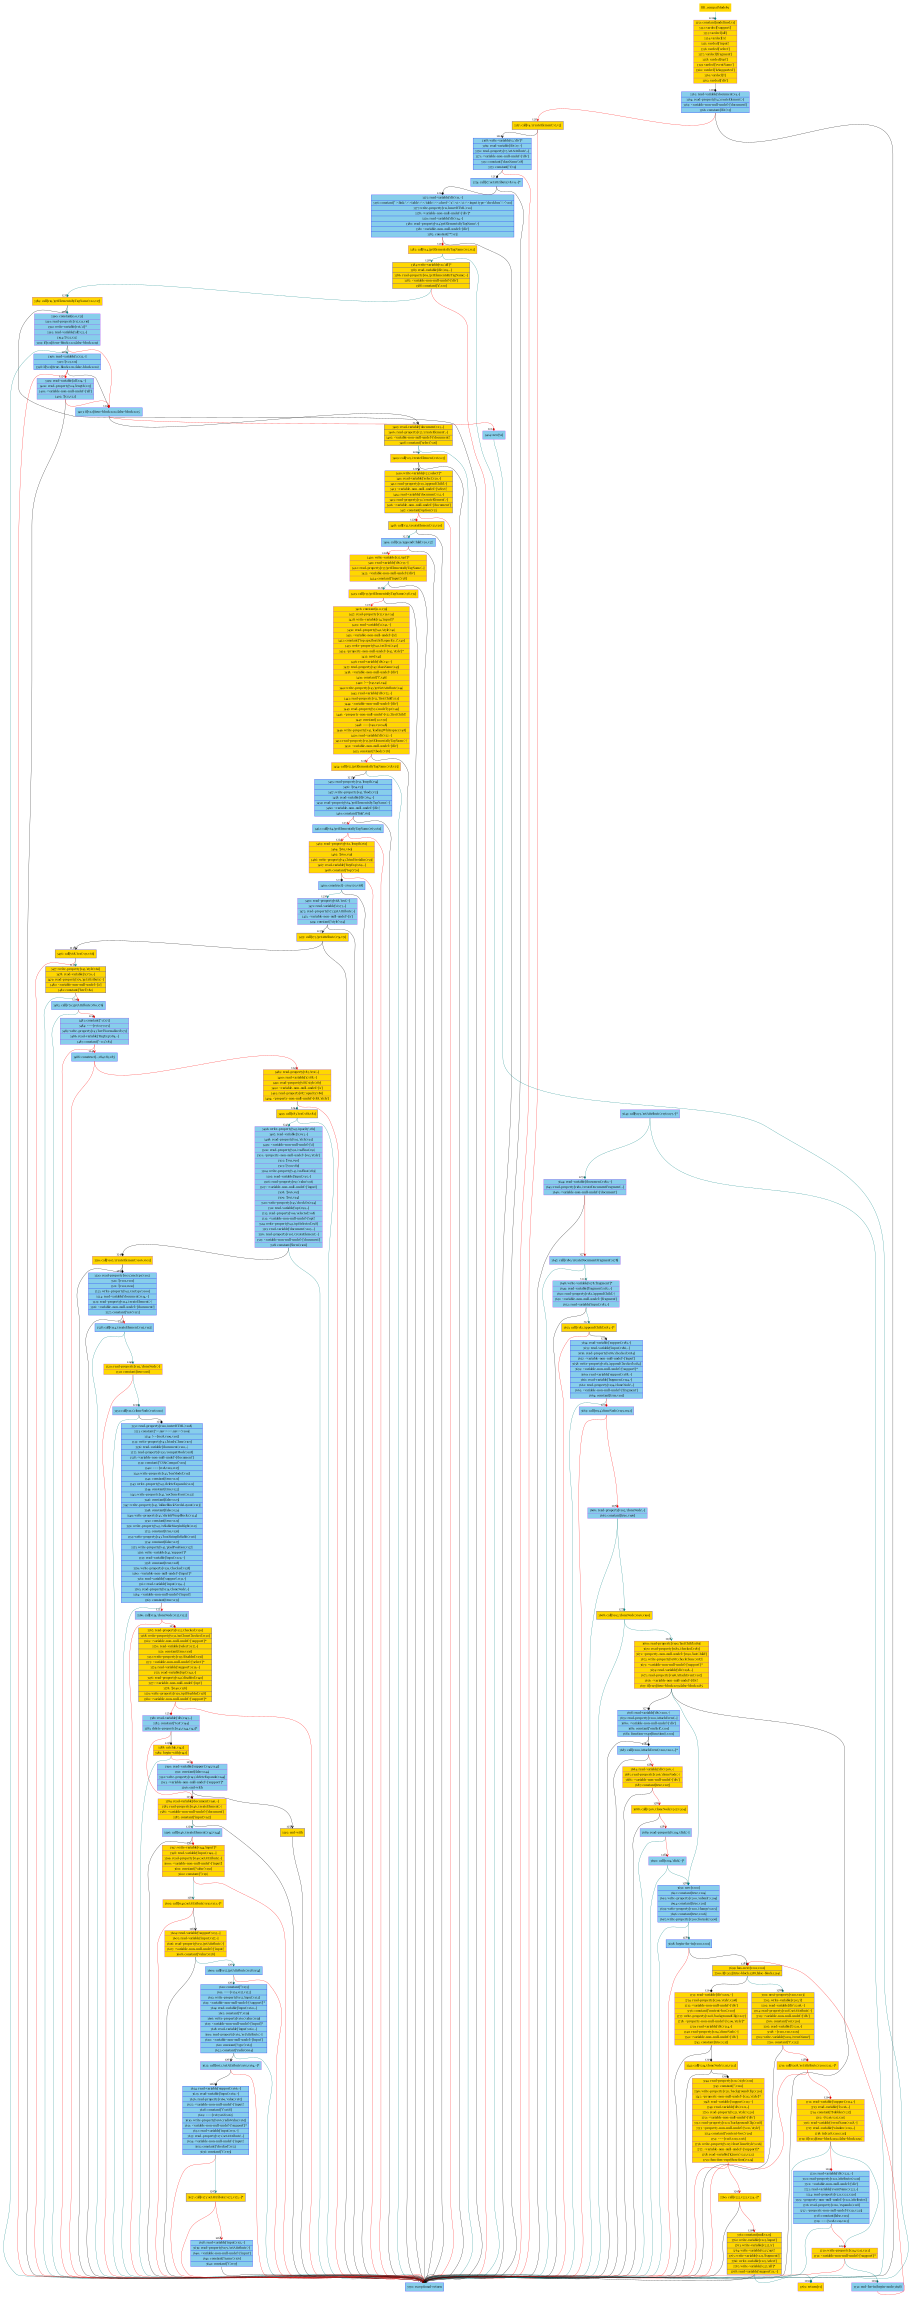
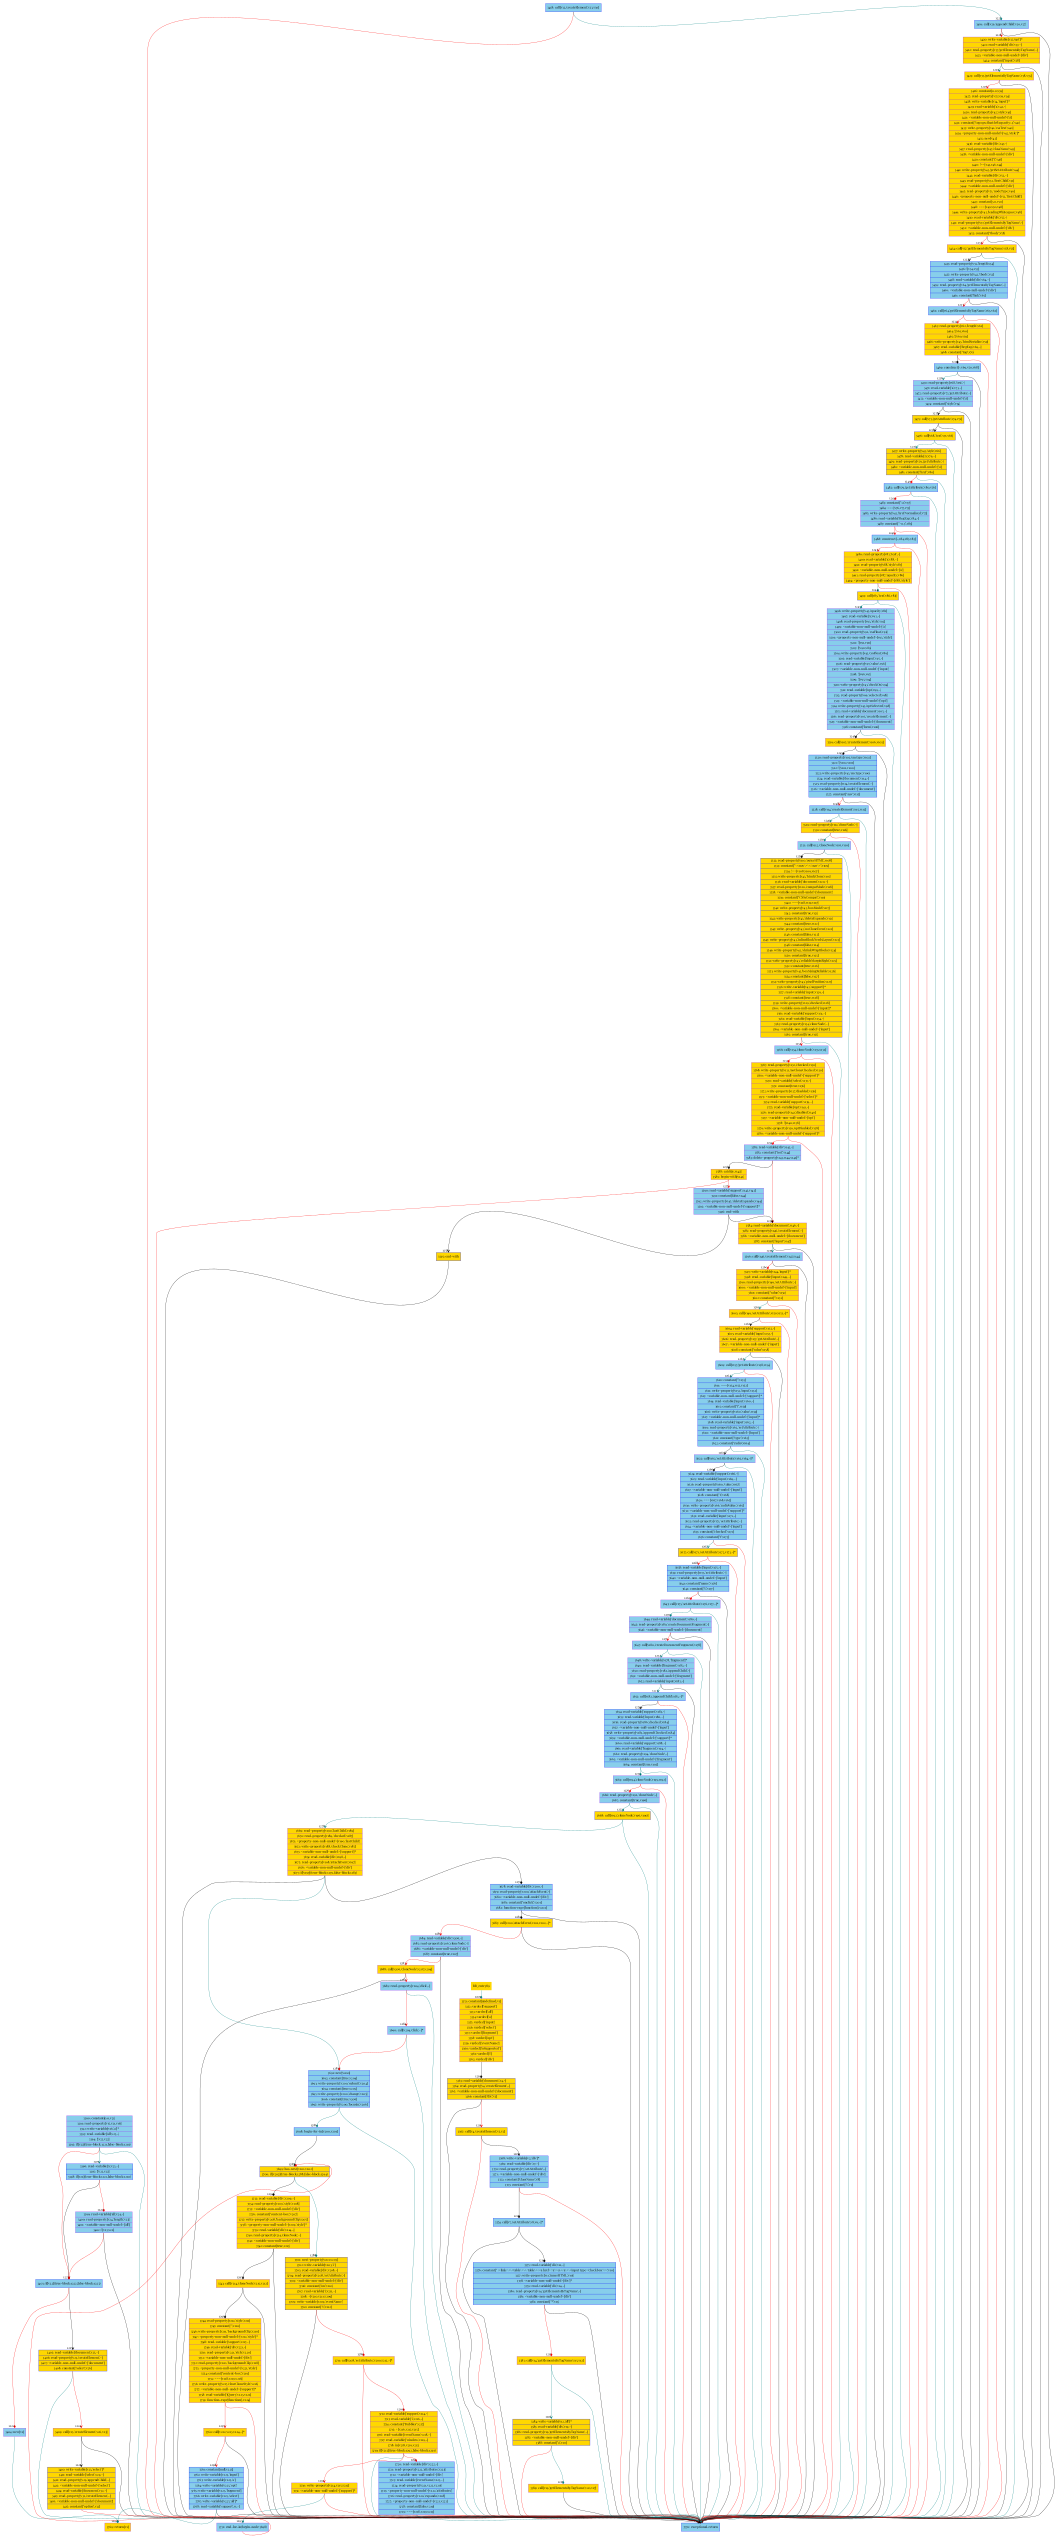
node "BB_compatMode89": label "BB_compatMode89" -> "BB_entry89"
node "3363: read-variable['document',v4,-]": fillcolor skyblue -> gold
edge "3389: call[v19,'getElementsByTagName',v20,v17]" -> "3390: constant[0.0,v21]": removed
edge "3405: read-variable['document',v25,-]" -> "3409: call[v25,'createElement',v26,v23]": color teal -> red
edge "3410: write-variable[v23,'select']*" -> "3418: call[v32,'createElement',v33,v30]": removed
node "3418: call[v32,'createElement',v33,v30]": fillcolor gold -> skyblue
node "3653: call[v182,'appendChild',v183,-]*": fillcolor gold -> skyblue
edge "3418: call[v32,'createElement',v33,v30]" -> "3770: exceptional-return": color black -> red
edge "3654: read-variable['support',v185,-]" -> "3665: call[v194,'cloneNode',v195,v192]": color red -> teal
edge "3396: read-variable['a',v23,-]" -> "3770: exceptional-return": removed
node "3532: read-property[v110,'outerHTML',v108]": fillcolor skyblue -> gold
edge "3638: read-variable['input',v175,-]" -> "3643: call[v175,'setAttribute',v176,v177,-]*": added
node "3567: read-property[v132,'checked',v130]": color blue -> purple
node "3683: call[v200,'attachEvent',v201,v202,-]*": fillcolor skyblue -> gold
node "3684: read-variable['div',v206,-]": fillcolor gold -> skyblue
edge "3476: call[v68,'test',v71,v66]" -> "3770: exceptional-return": color red -> teal
edge "3690: call[v204,'click',-]*" -> "3691: new[v200]": color teal -> red
edge "3588: catch[e,v142]" -> "3770: exceptional-return": color teal -> red
edge "3712: read-variable['support',v214,-]" -> "3730: write-property[v214,v215,v213]": color teal -> red
edge "3698: begin-for-in[v200,v201]" -> "3770: exceptional-return": removed
edge "3720: read-variable['div',v222,-]" -> "3730: write-property[v214,v215,v213]": removed
edge "3623: call[v162,'setAttribute',v163,v164,-]*" -> "3770: exceptional-return": color red -> teal
node "3761: constant[null,v225]": fillcolor gold -> skyblue
